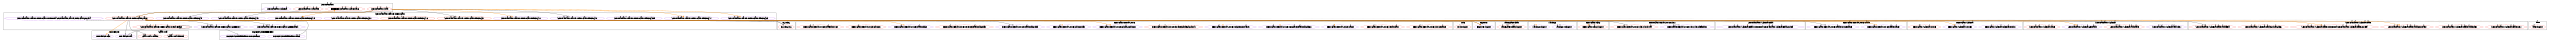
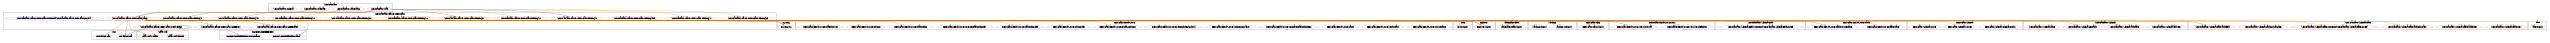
node "BREEDER::Translator::parser_args": label "BREEDER::Translator::parser_args" -> "SQL::Translator::parser_args"
edge "SQL::Translator::Parser::DBIx::Class::parse" -> "DBIx::Class::ResultSource::relationship_info": color gray40 -> darkorange
cluster "UNIVERSAL": label "UNIVERSAL" -> "XSA"
node "__CAG__XSA__BREEDER__::name": label "__CAG__XSA__BREEDER__::name" -> "__CAG__SQL__BREEDER__::name"
